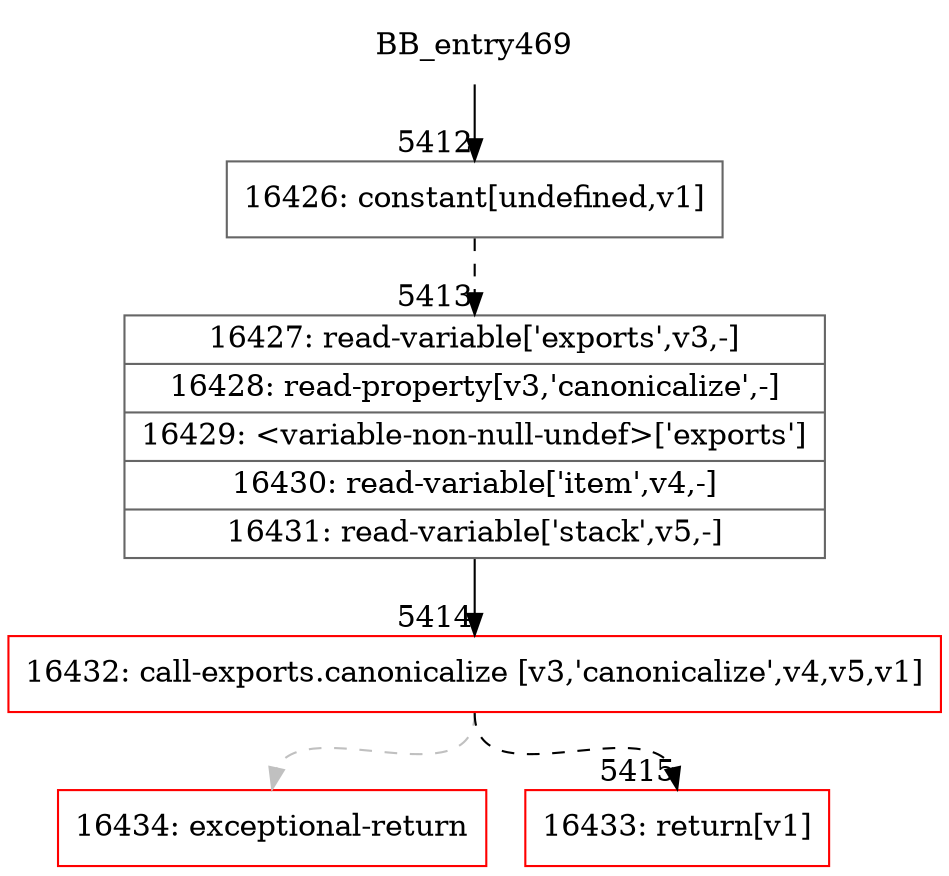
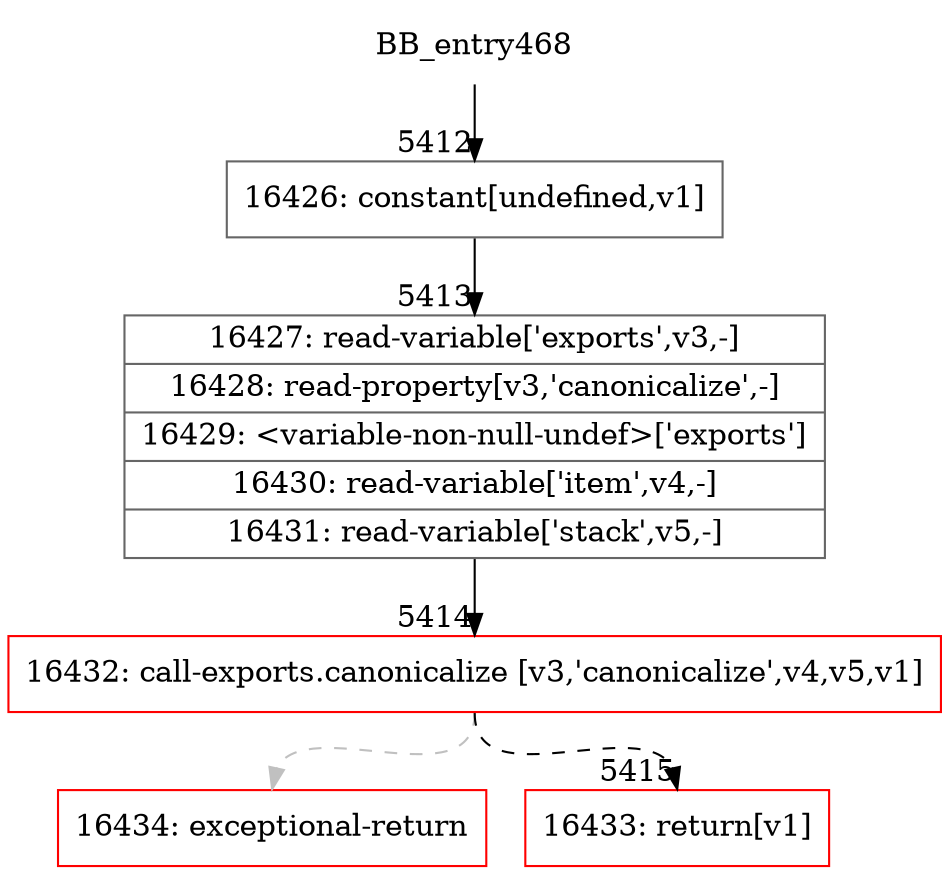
node "BB_entry469": label "BB_entry469" -> "BB_entry468"
edge "16426: constant[undefined,v1]" -> "16427: read-variable['exports',v3,-]": style dashed -> solid
